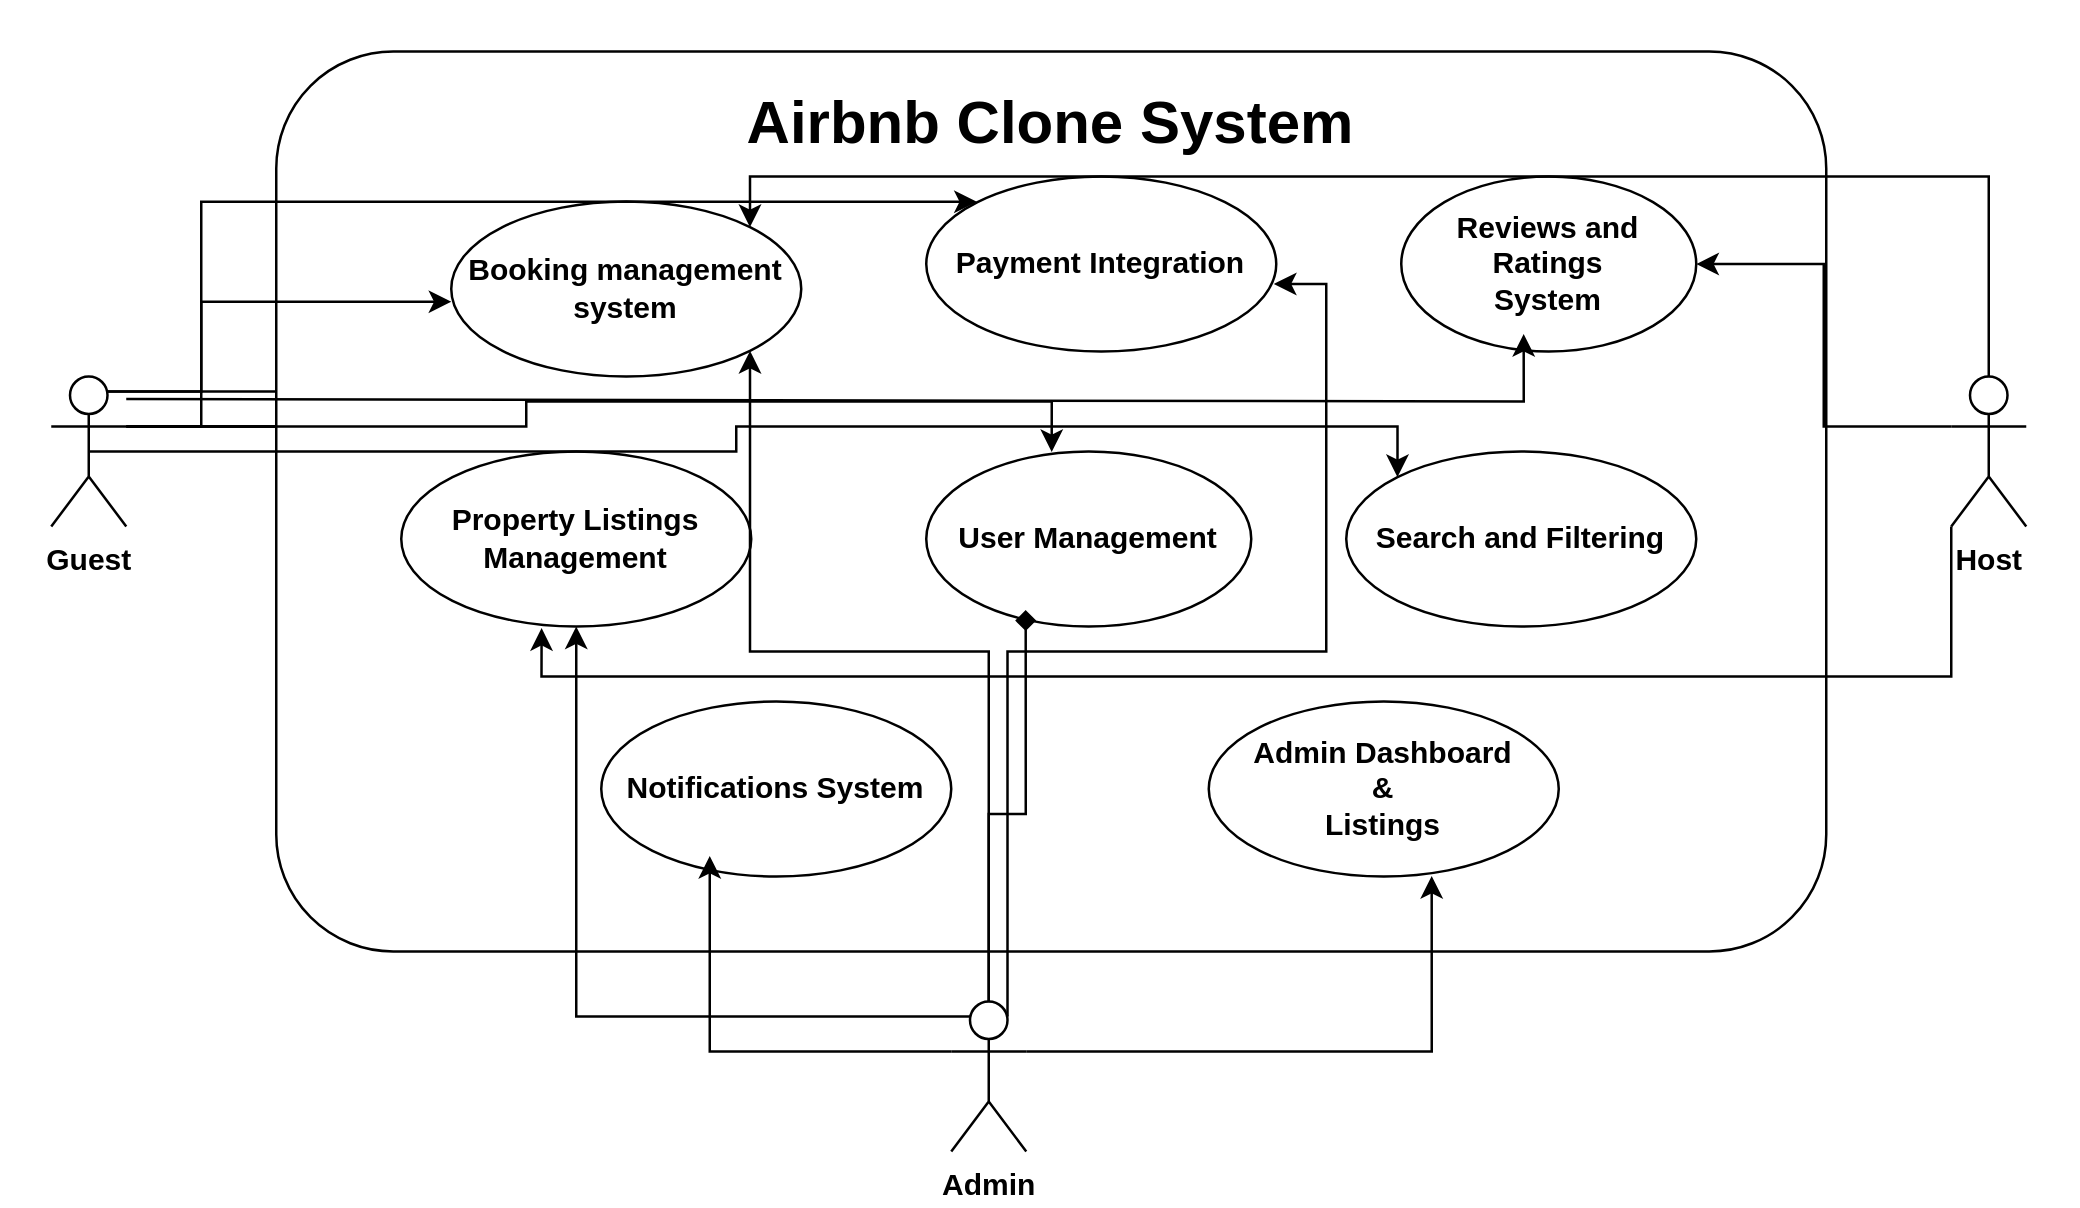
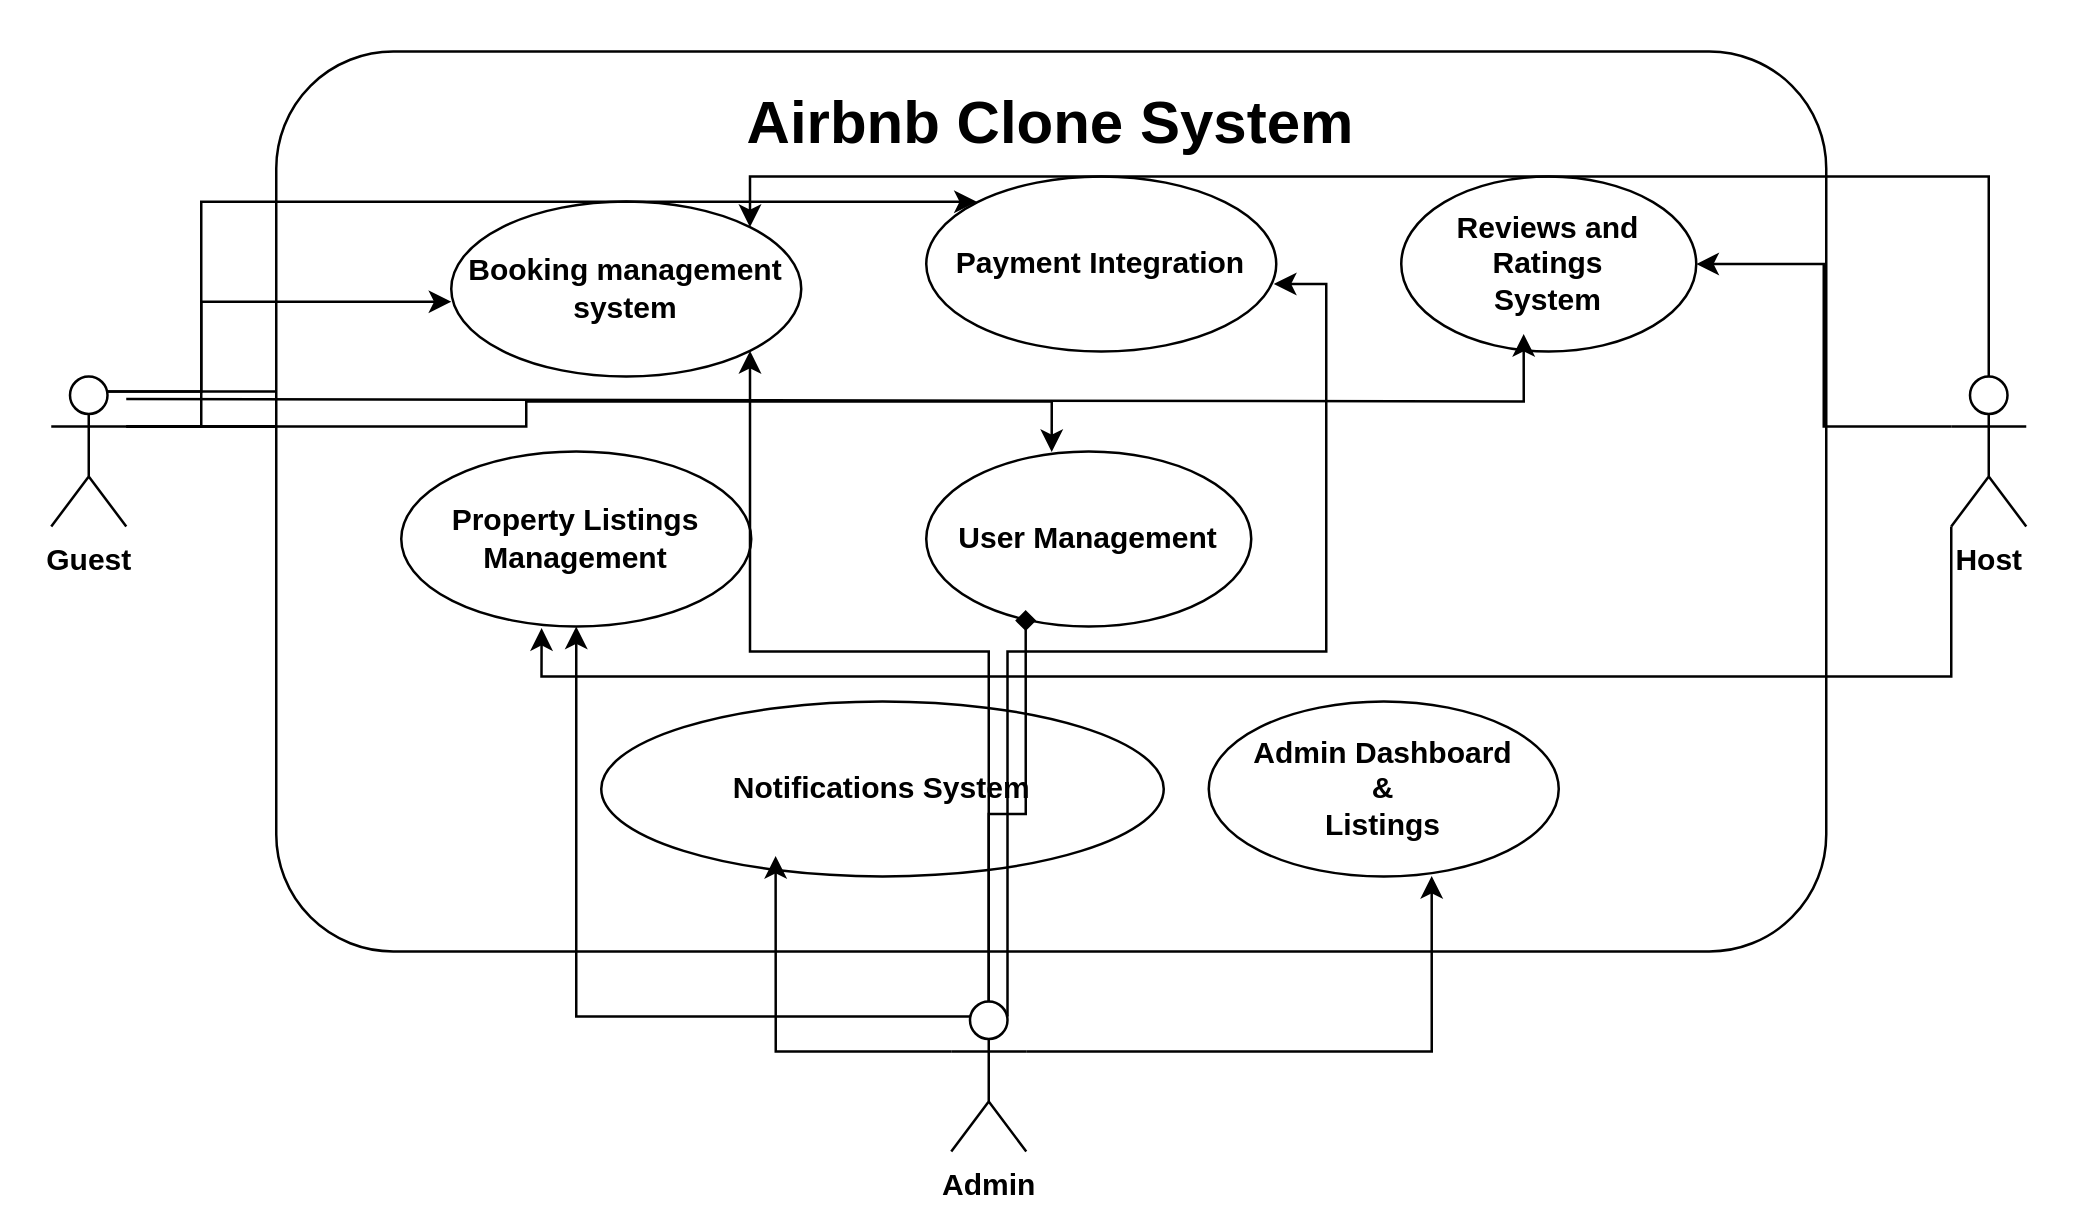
edge "Guest" -> "Search and Filtering": removed
node "Search and Filtering": removed
node "Notifications System": size 350x175 -> 563x175
